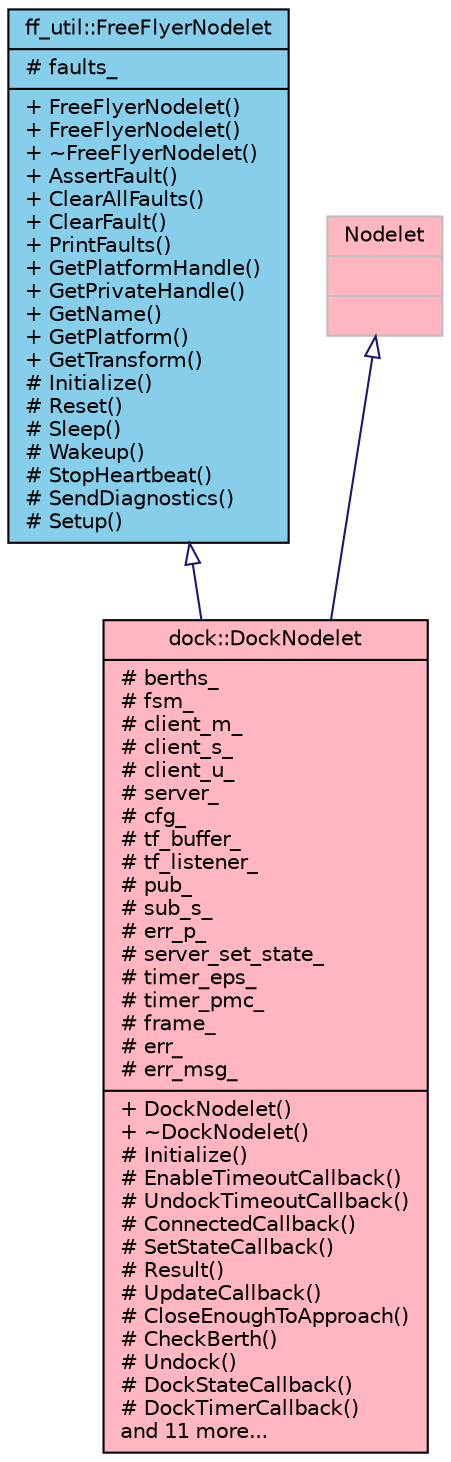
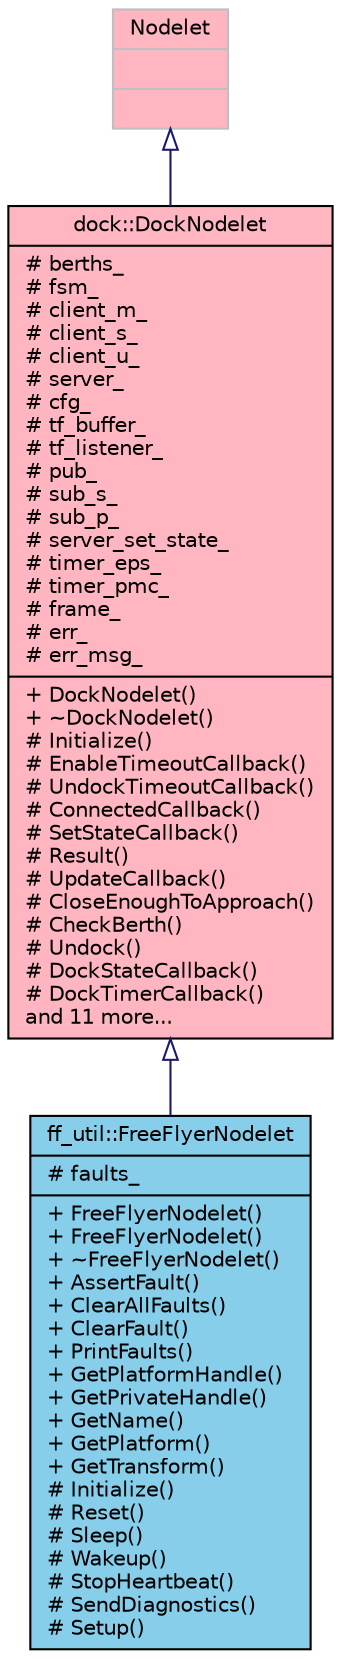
edge "dock::DockNodelet" -> "ff_util::FreeFlyerNodelet": reversed
node "dock::DockNodelet": text "# err_p_" -> "# sub_p_"
